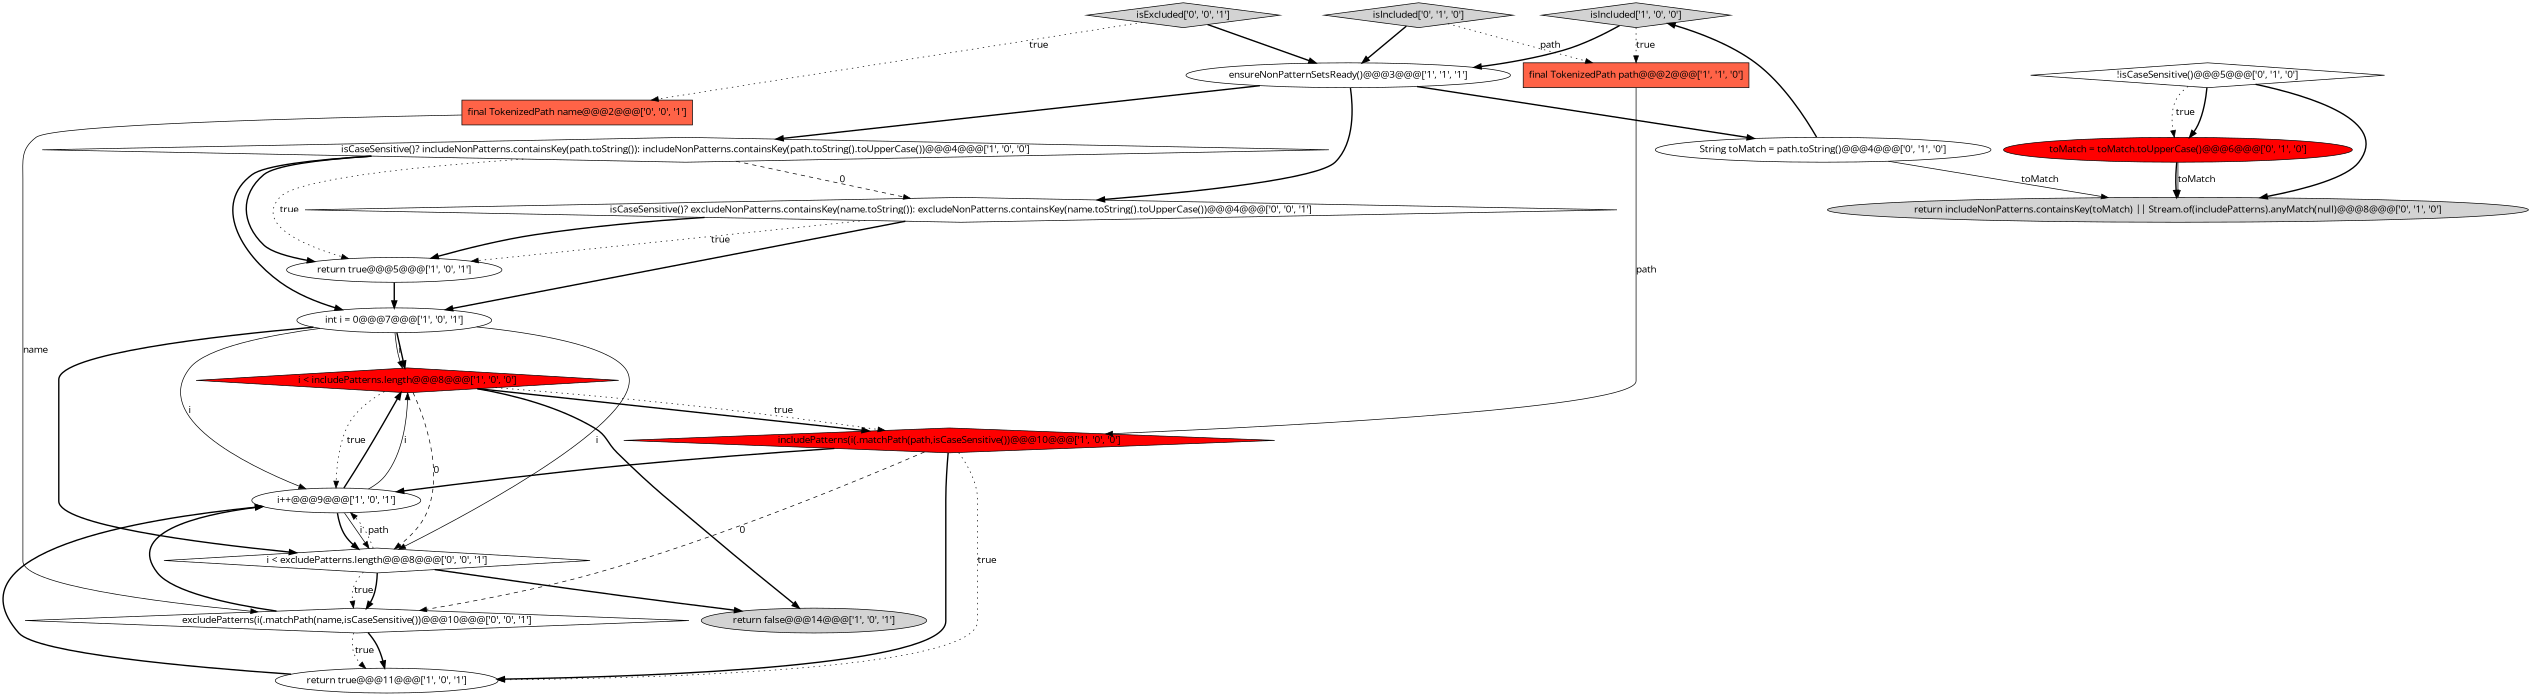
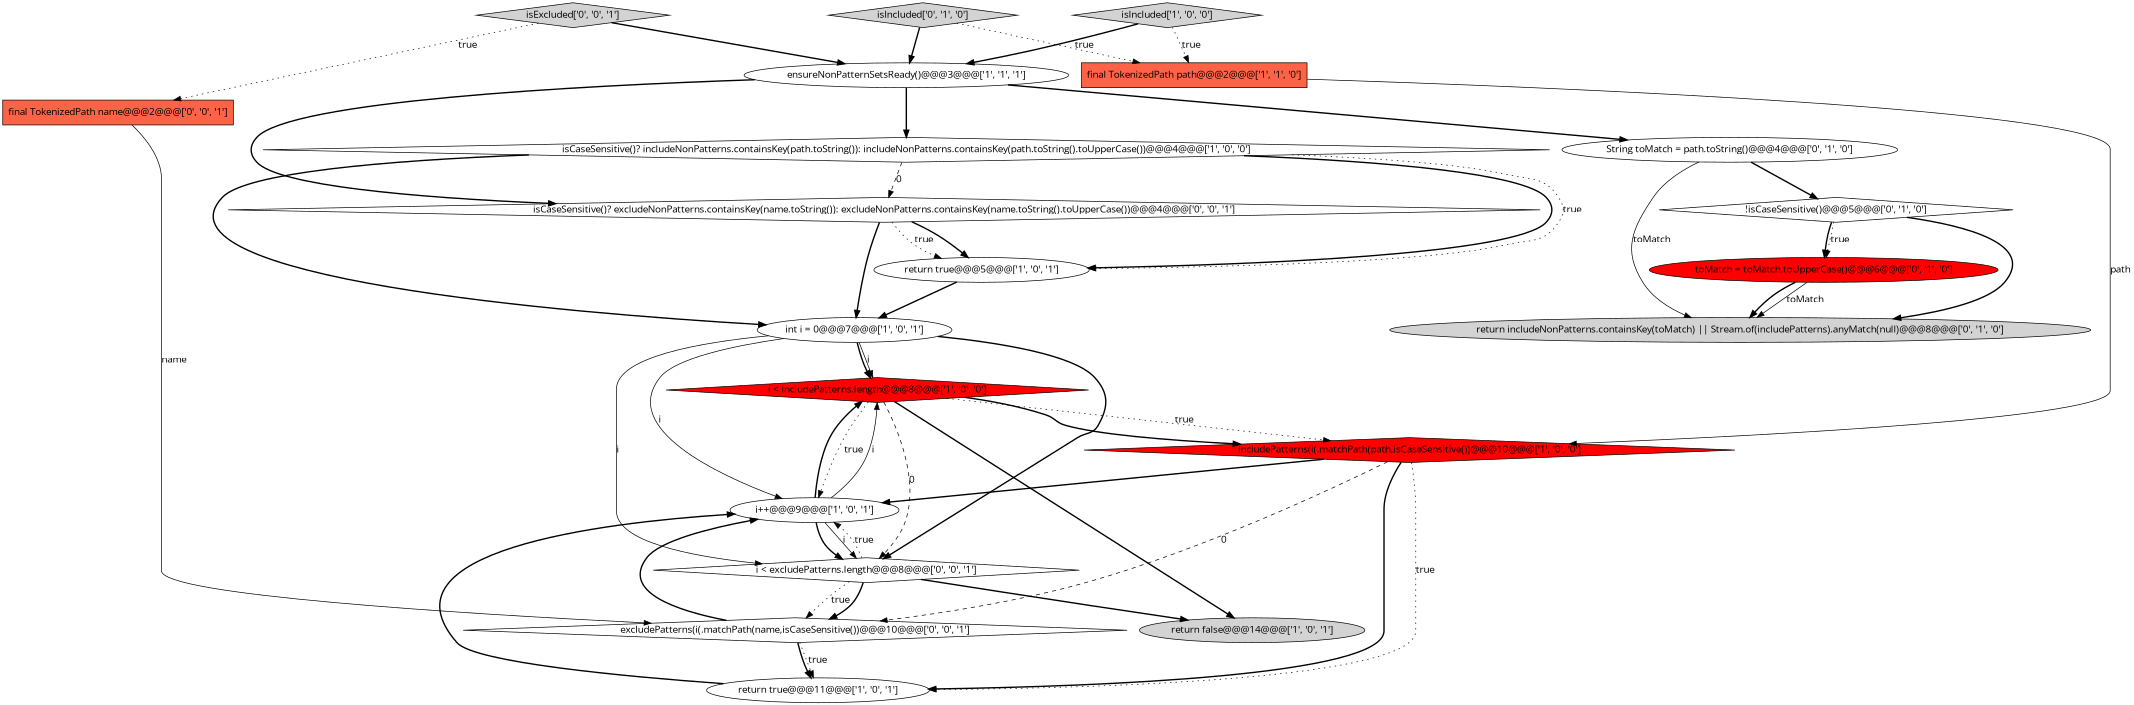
edge "isIncluded['0', '1', '0']" -> "final TokenizedPath path@@@2@@@['1', '1', '0']": label "path" -> "true"
edge "String toMatch = path.toString()@@@4@@@['0', '1', '0']" -> "isIncluded['1', '0', '0']": now "String toMatch = path.toString()@@@4@@@['0', '1', '0']" -> "!isCaseSensitive()@@@5@@@['0', '1', '0']"
edge "i < excludePatterns.length@@@8@@@['0', '0', '1']" -> "i++@@@9@@@['1', '0', '1']": label "path" -> "true"
